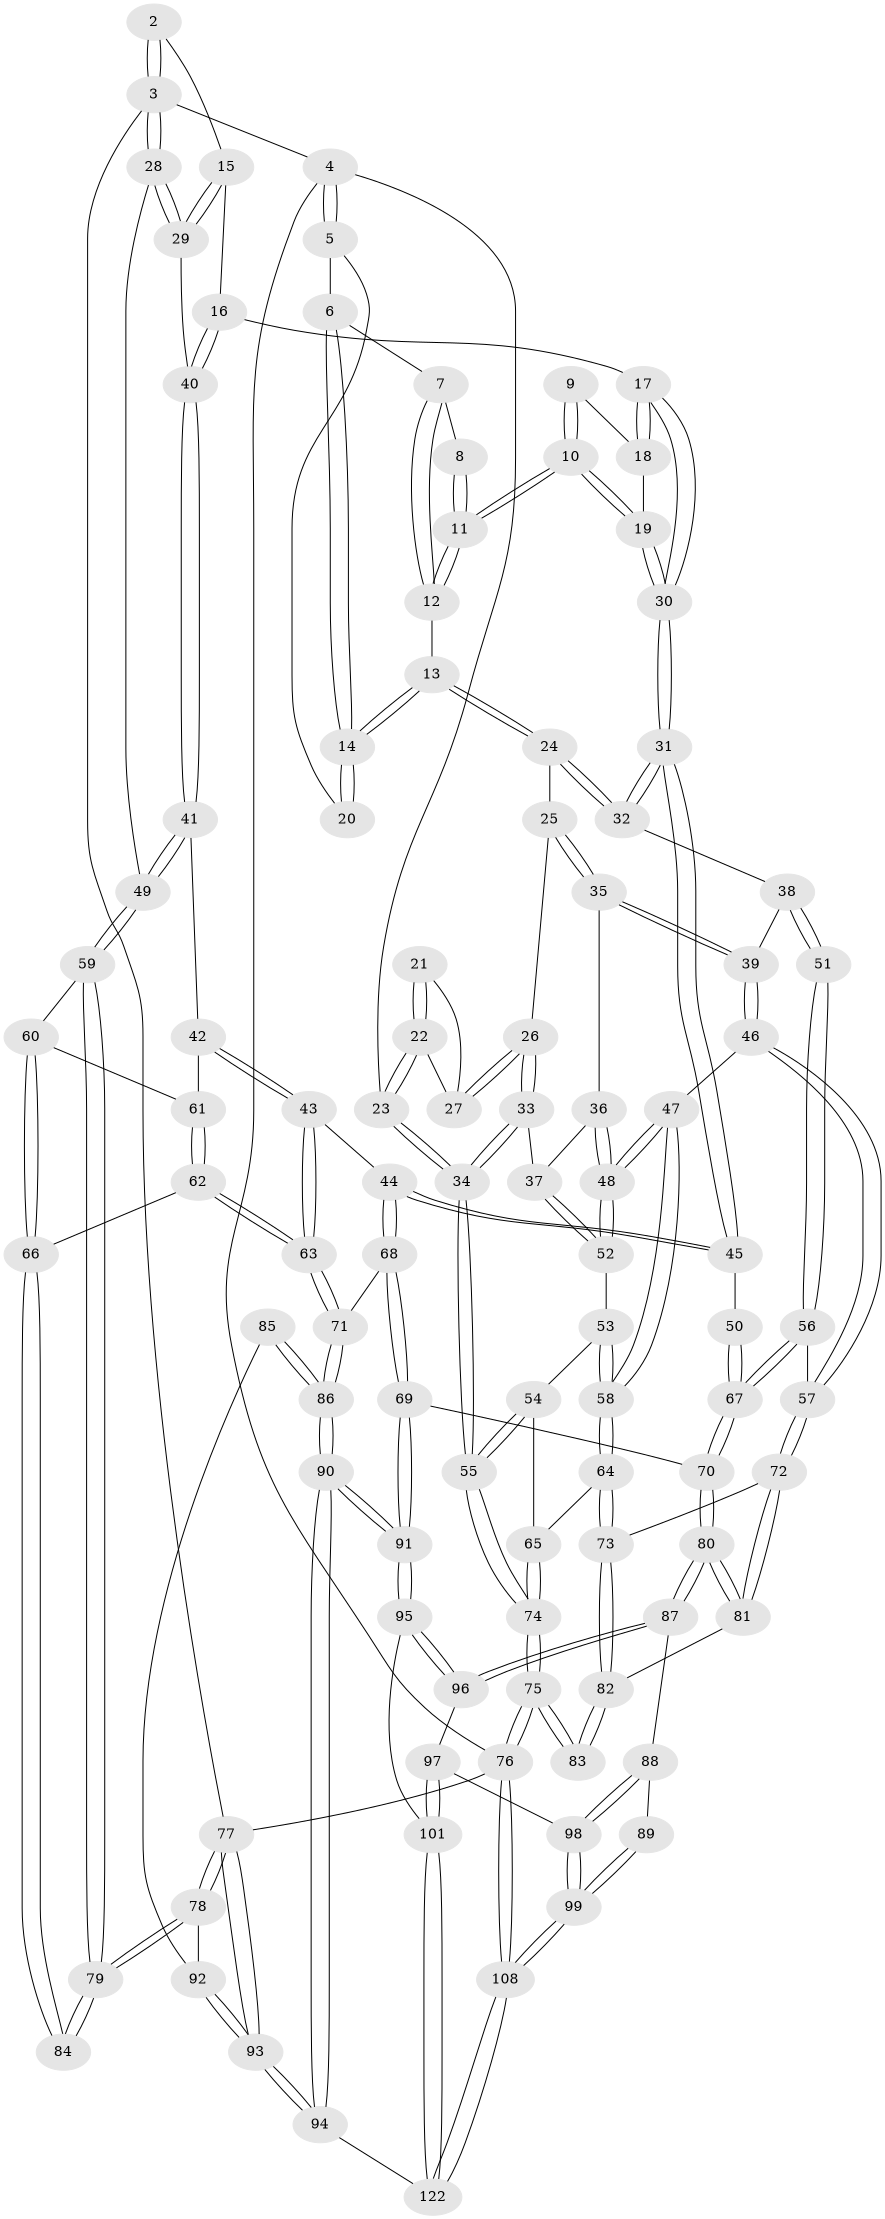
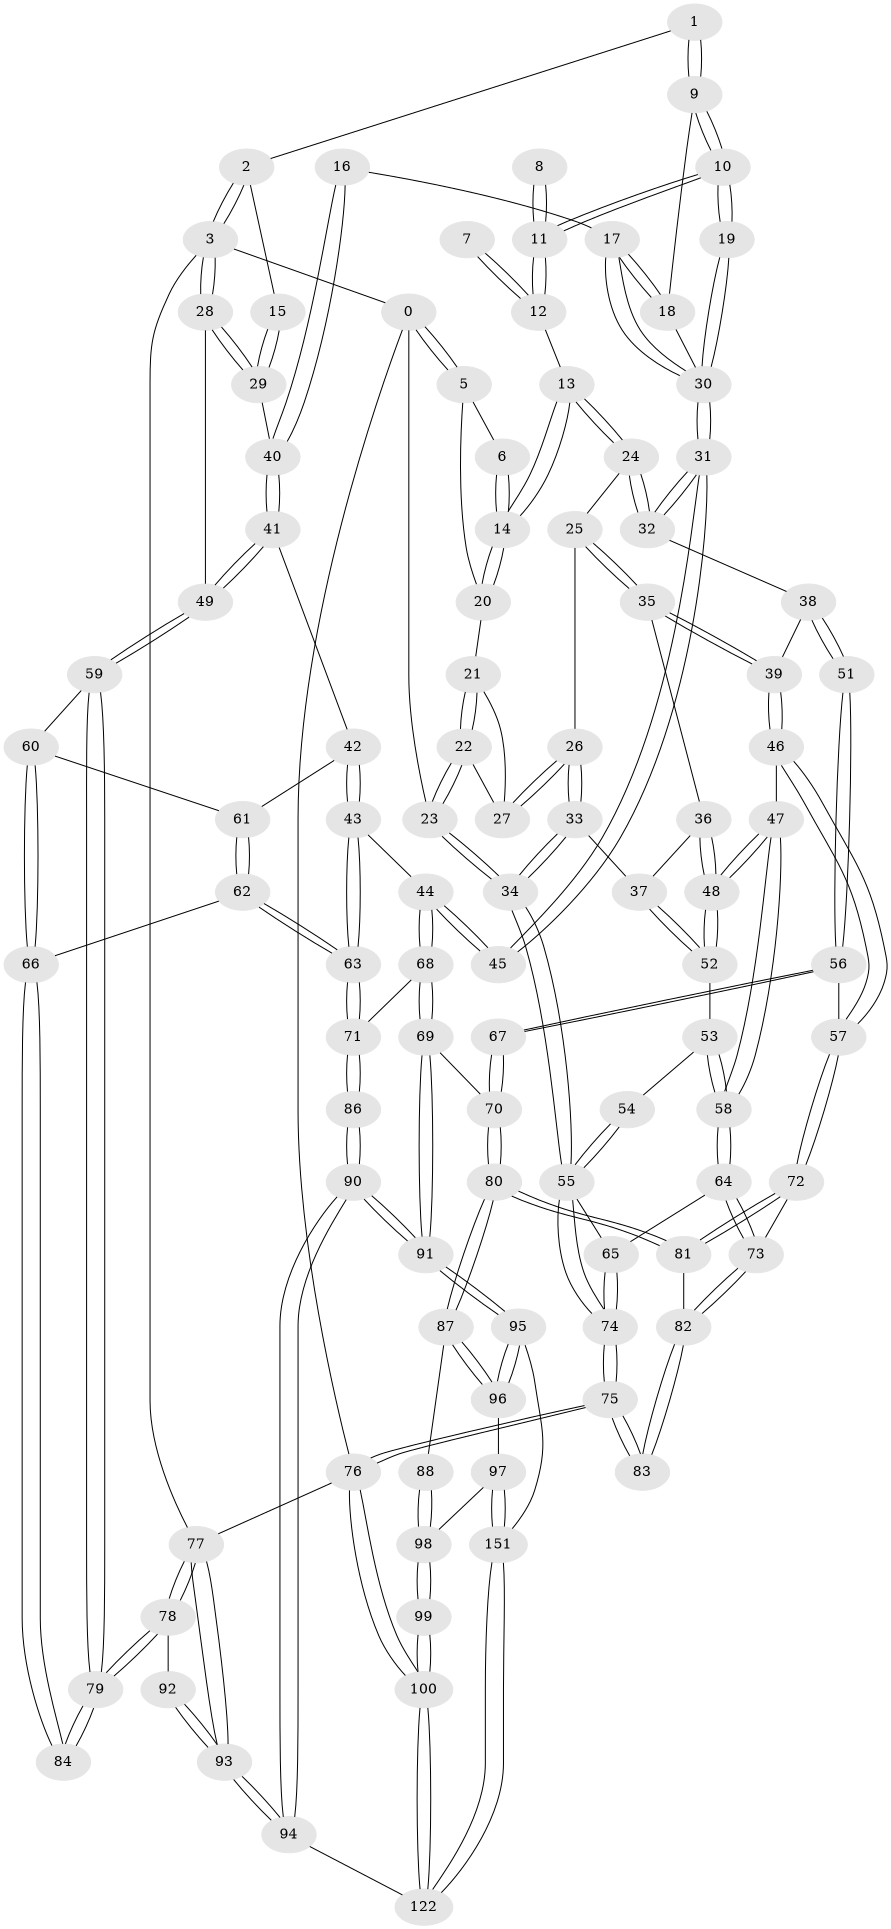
node "1": added
node "4": label "4" -> "0"
edge "15" -- "16": removed
edge "6" -- "7": removed
edge "7" -- "8": removed
edge "18" -- "19": now "18" -- "30"
edge "20" -- "21": added
node "85": removed
node "50": removed
edge "54" -- "65": now "55" -- "65"
node "101": label "101" -> "151"
node "89": removed
node "108": label "108" -> "100"
